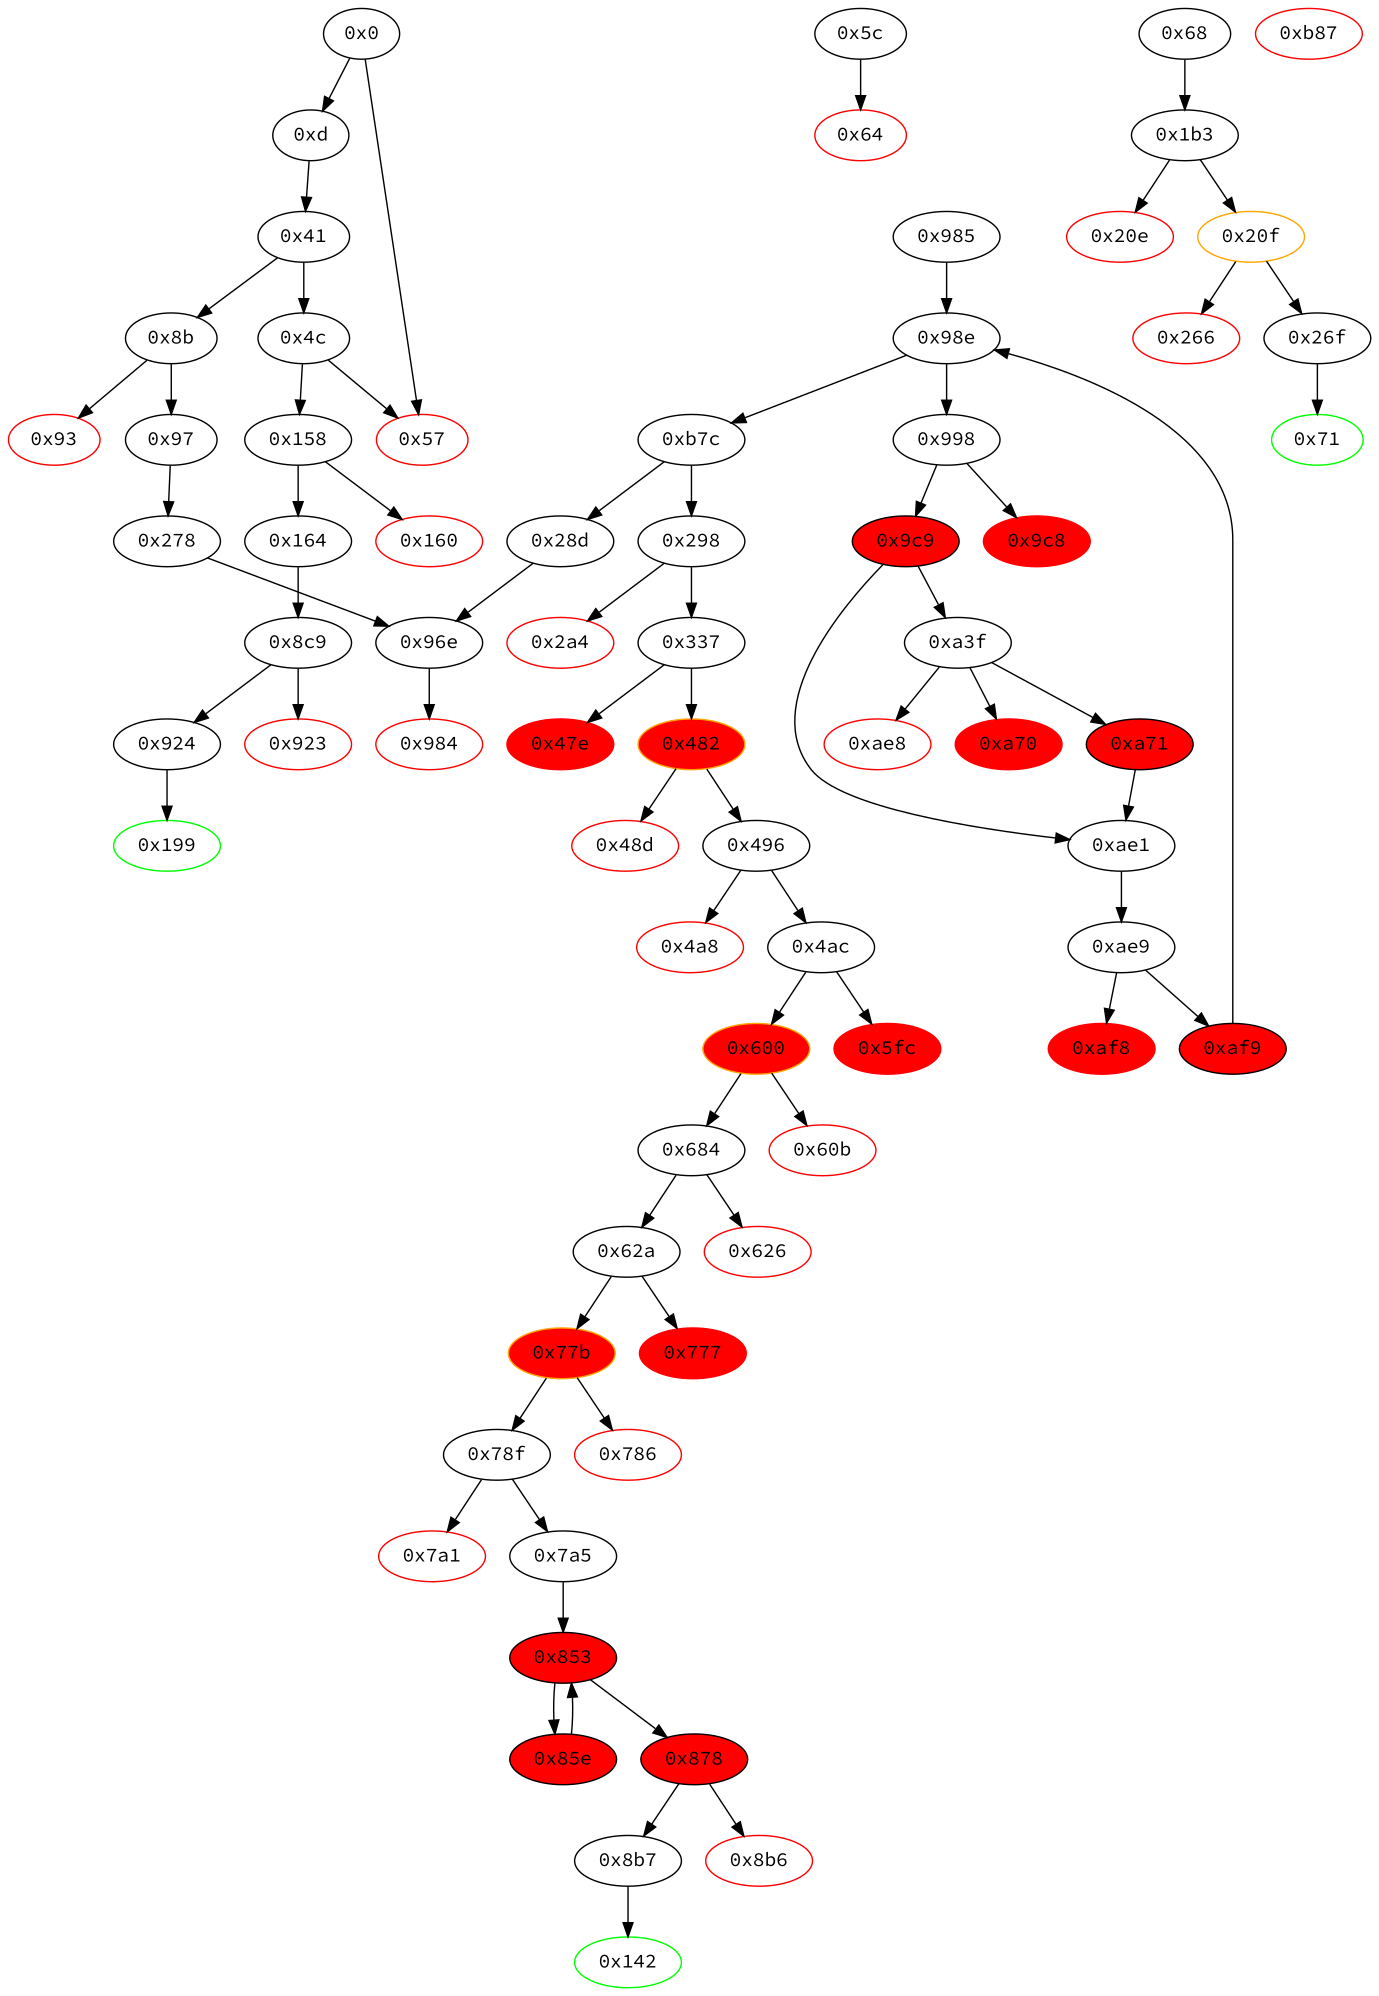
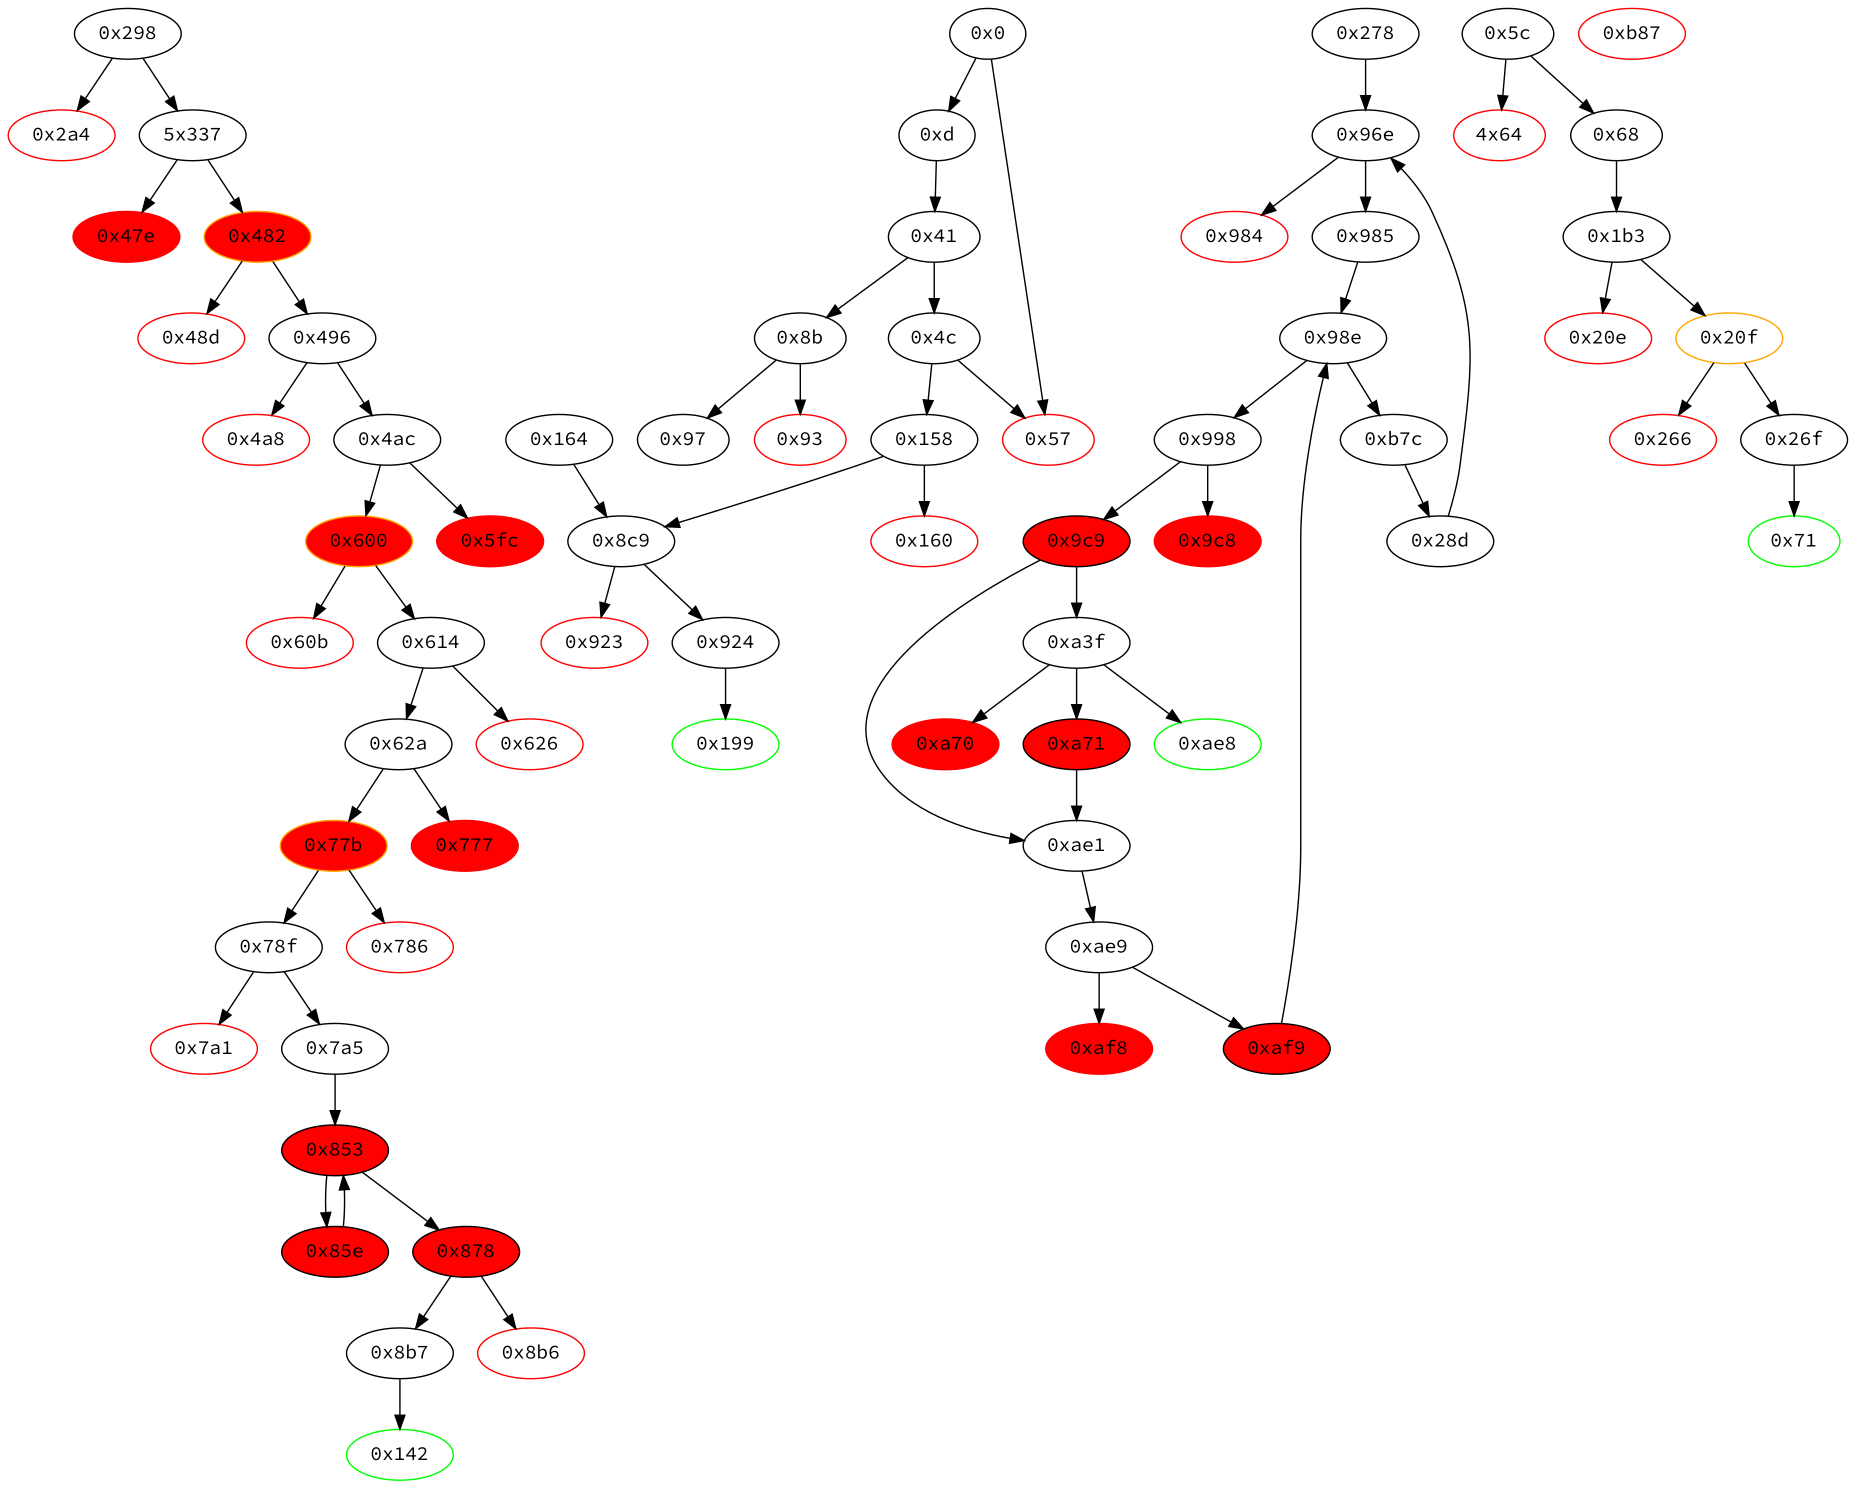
edge "0x5c" -> "0x68": added
node "0x64": label "0x64" -> "4x64"
edge "0x96e" -> "0x985": added
edge "0x97" -> "0x278": removed
edge "0x158" -> "0x164": now "0x158" -> "0x8c9"
edge "0xb7c" -> "0x298": removed
node "0x337": label "0x337" -> "5x337"
node "0xae8": color red -> green
node "0x684": label "0x684" -> "0x614"
